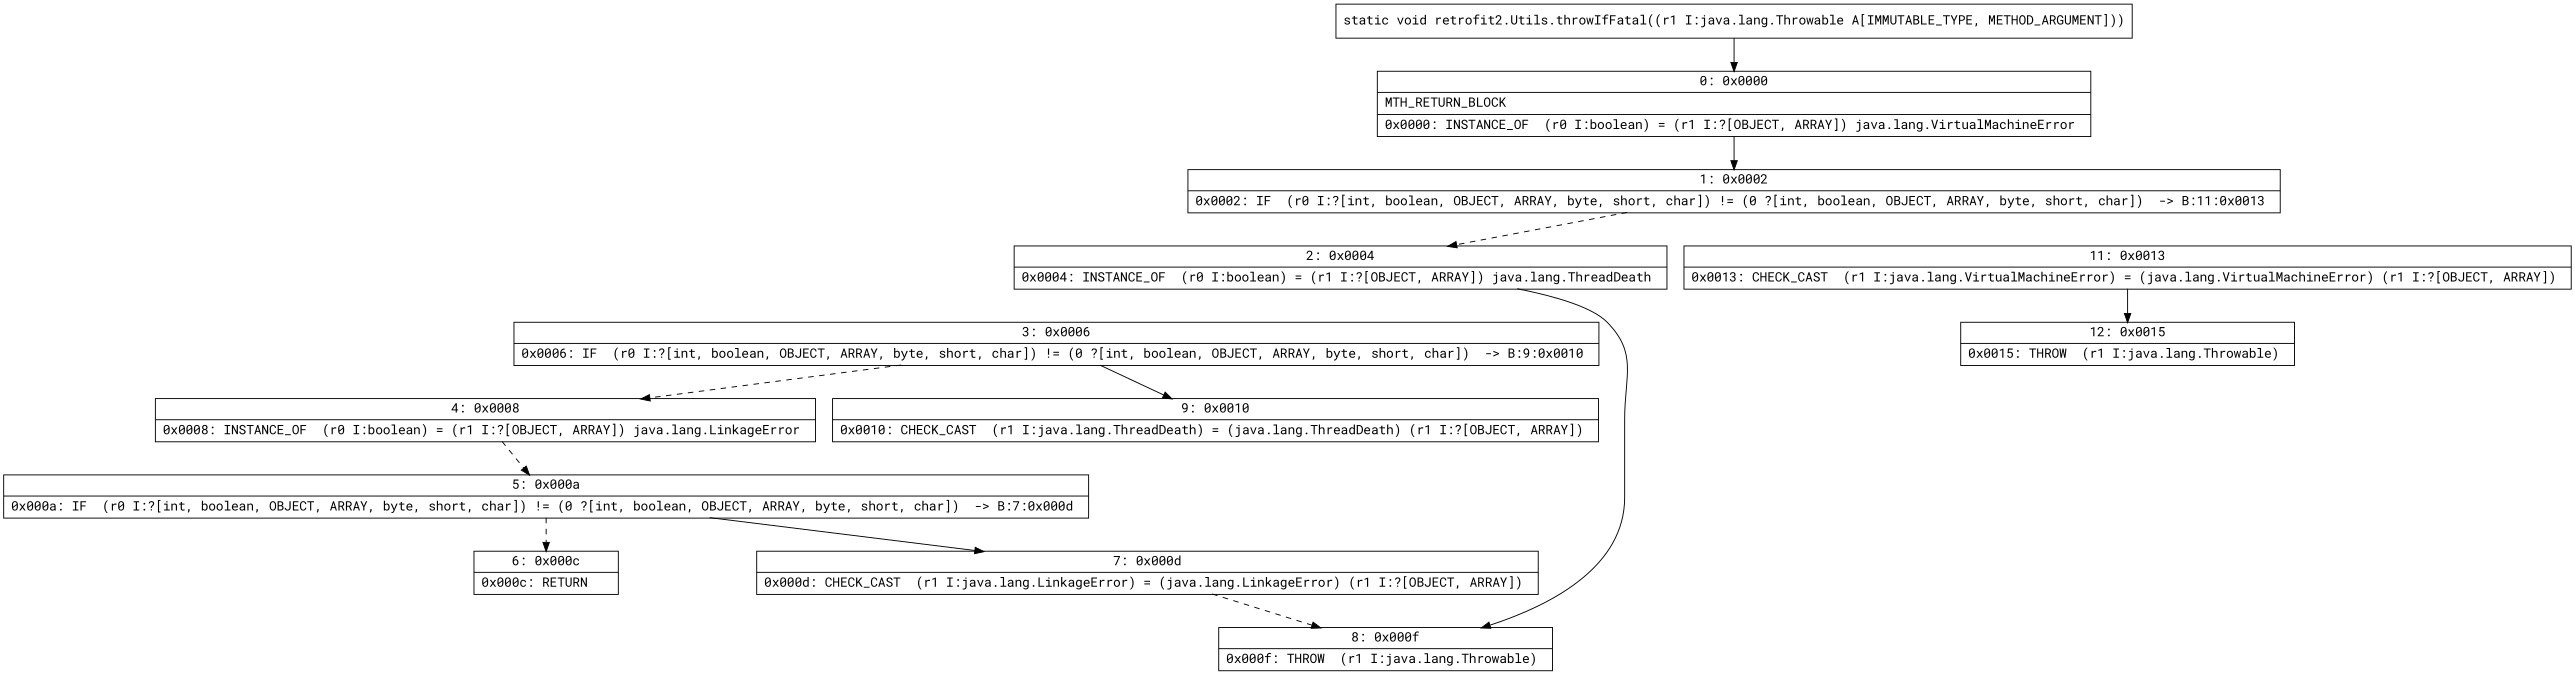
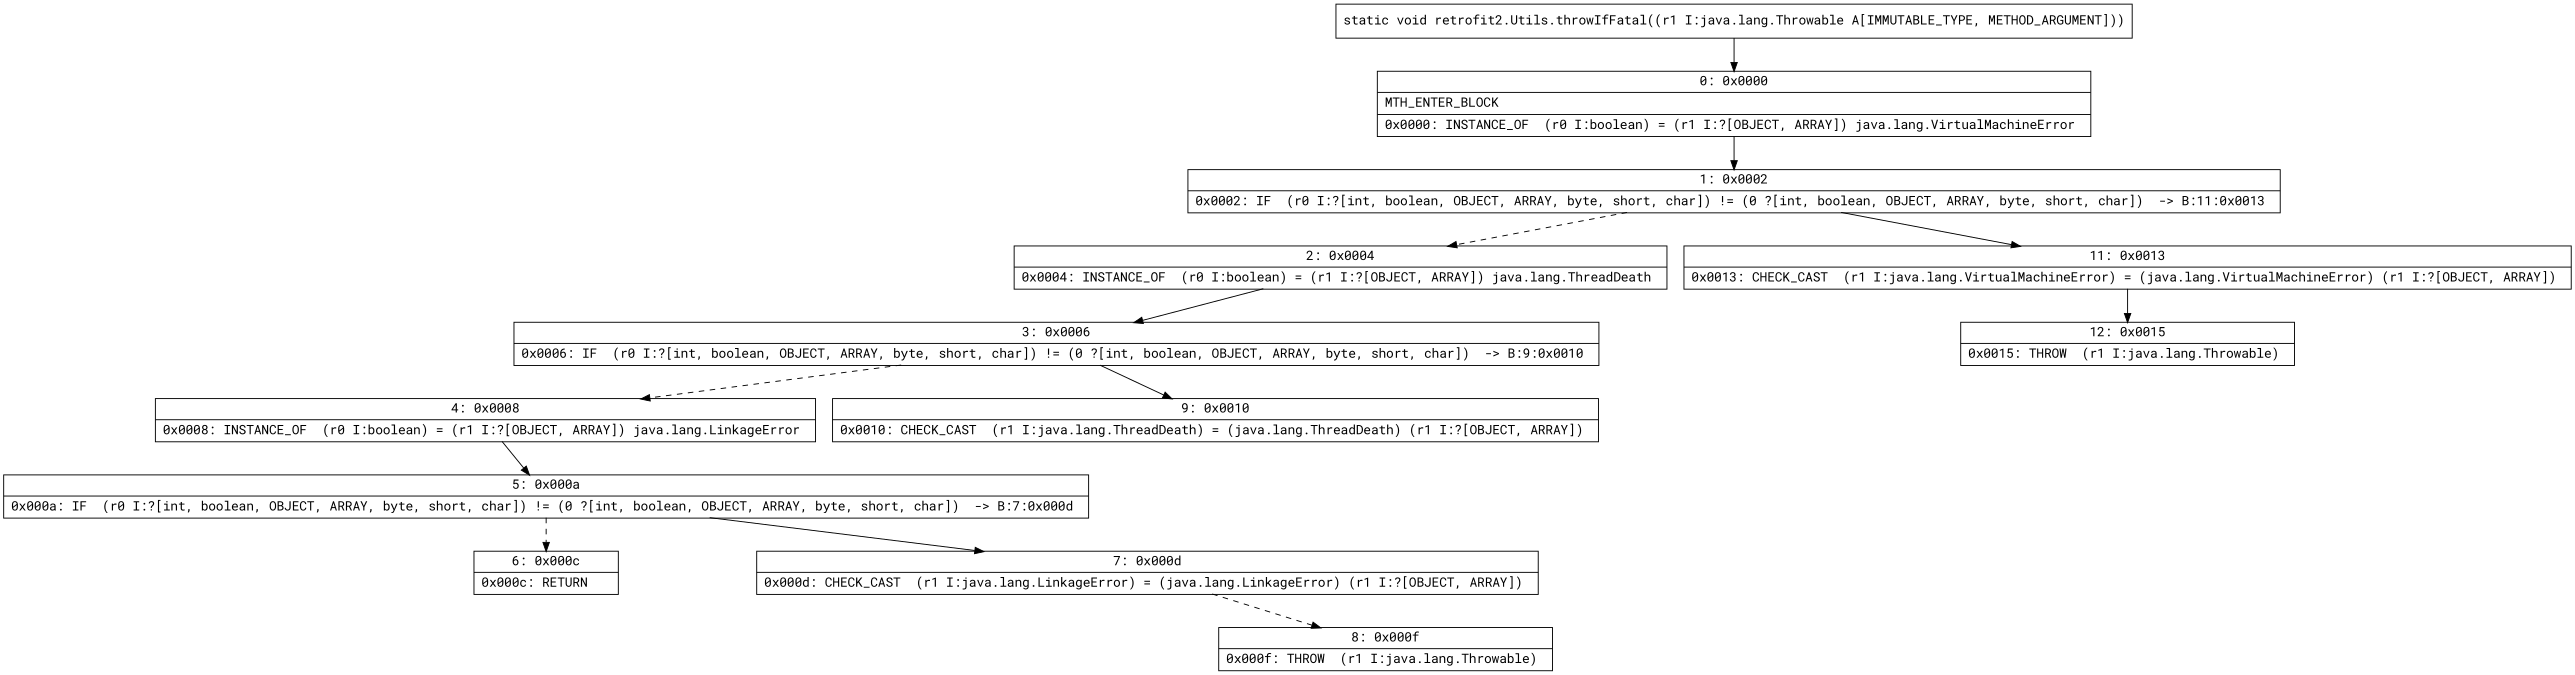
node "0: 0x0000": text "MTH_RETURN_BLOCK" -> "MTH_ENTER_BLOCK"
edge "1: 0x0002" -> "11: 0x0013": added
edge "4: 0x0008" -> "5: 0x000a": style dashed -> solid
edge "2: 0x0004" -> "8: 0x000f": now "2: 0x0004" -> "3: 0x0006"
